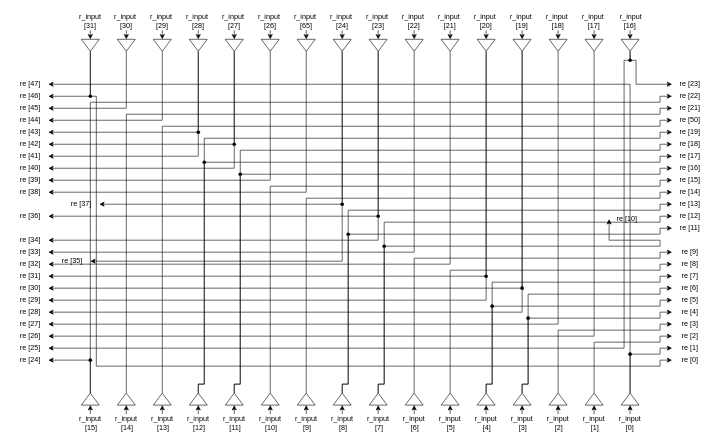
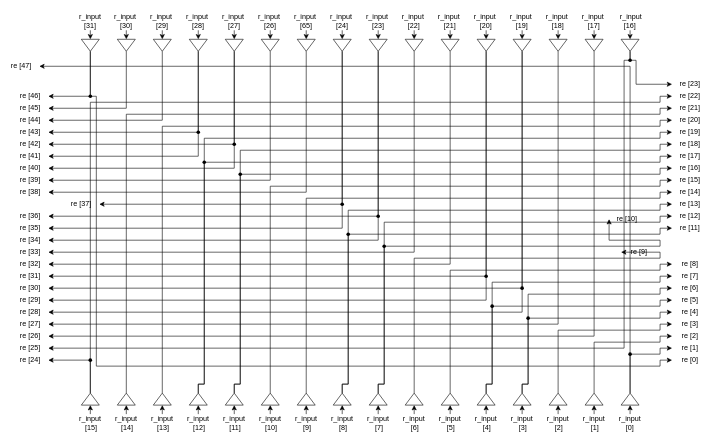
node "re [47]": moved (30, 84) -> (21, 66)
node "re [50]": label "re [50]" -> "re [20]"
node "re [9]": moved (690, 252) -> (639, 252)
node "re [35]": moved (72, 261) -> (30, 228)
